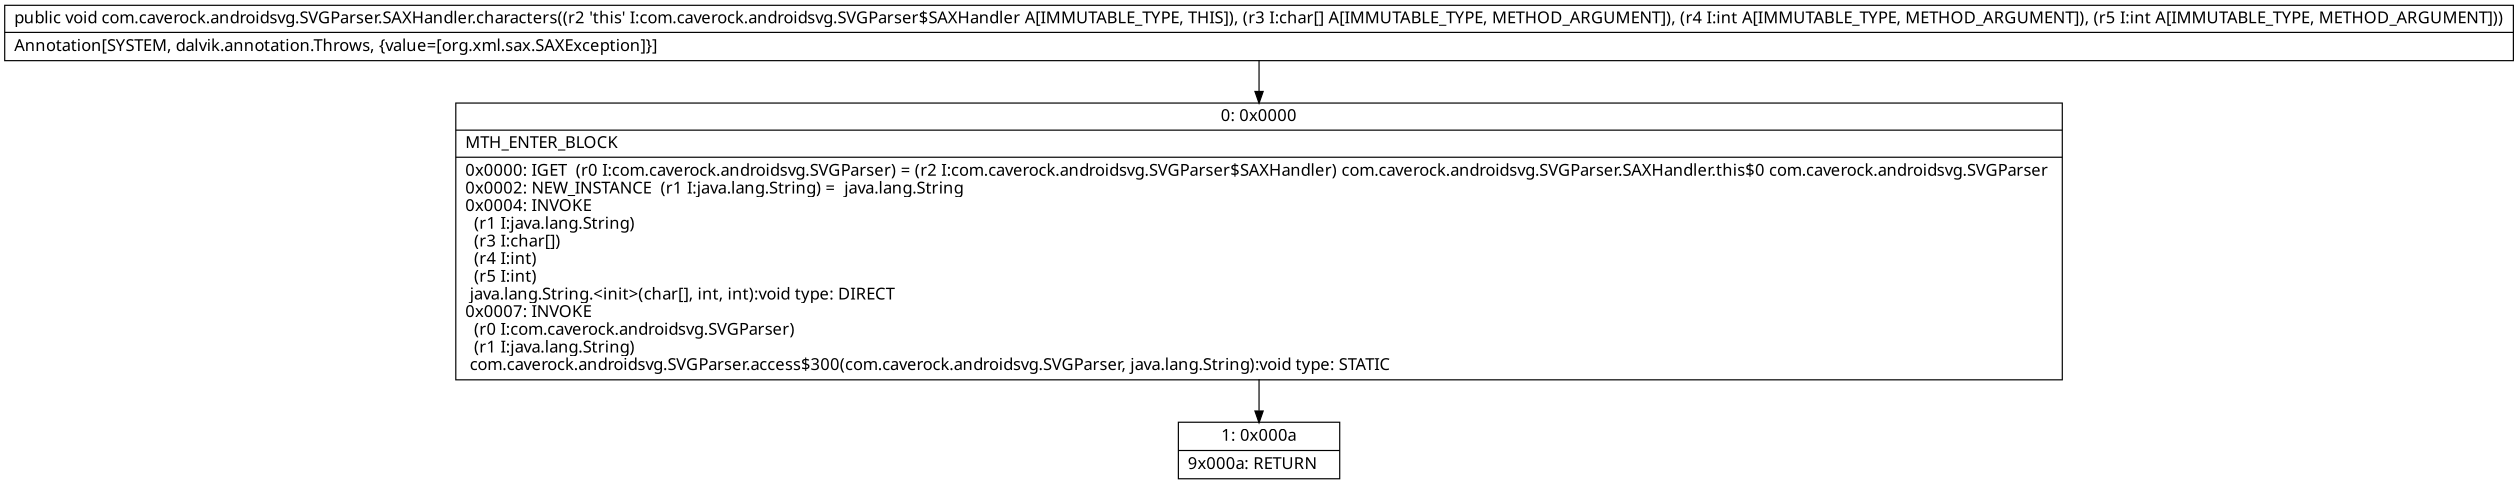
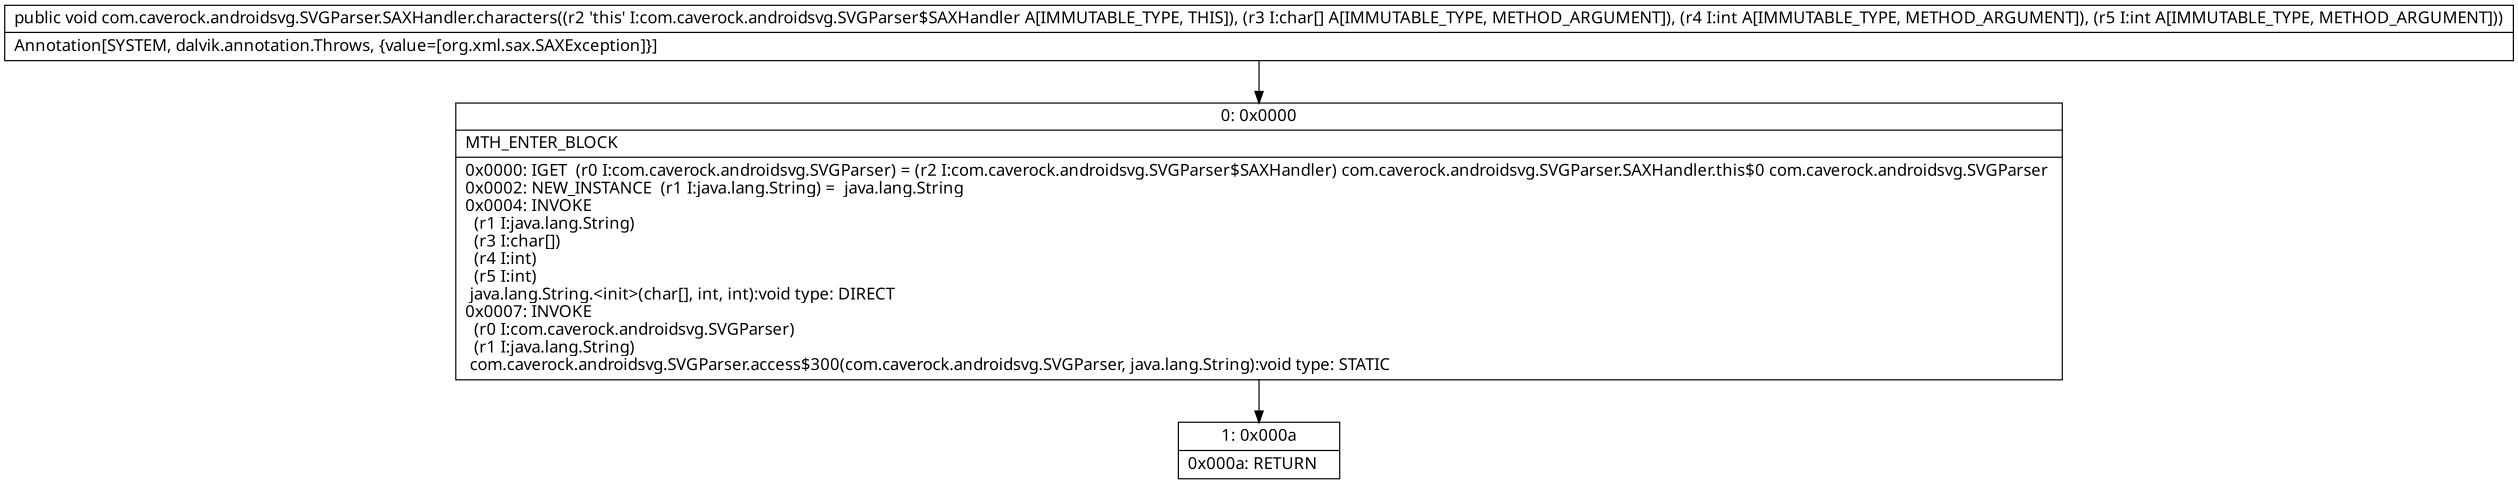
node "1: 0x000a": text "9x000a: RETURN" -> "0x000a: RETURN"
